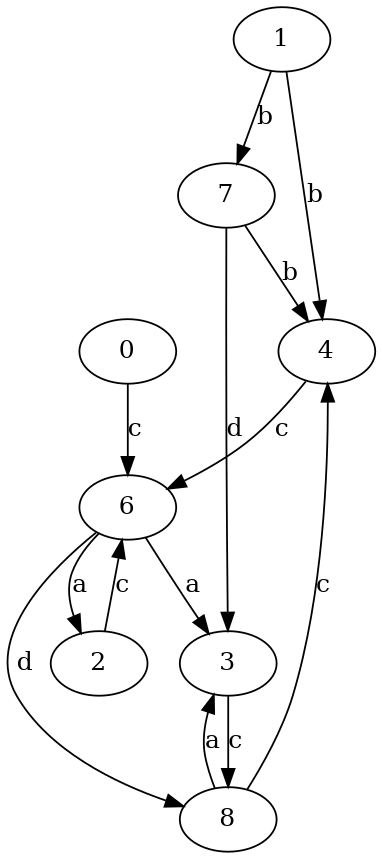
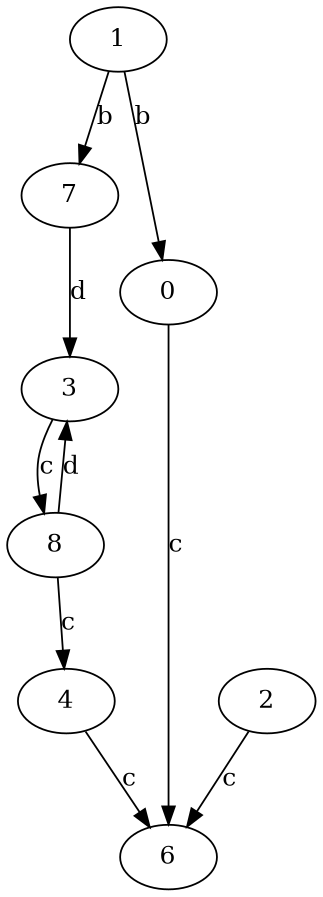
edge "1" -> "4": now "1" -> "0"
edge "7" -> "4": removed, label "b"
edge "6" -> "2": removed, label "a"
edge "6" -> "3": removed, label "a"
edge "6" -> "8": removed, label "d"
edge "8" -> "3": label "a" -> "d"
